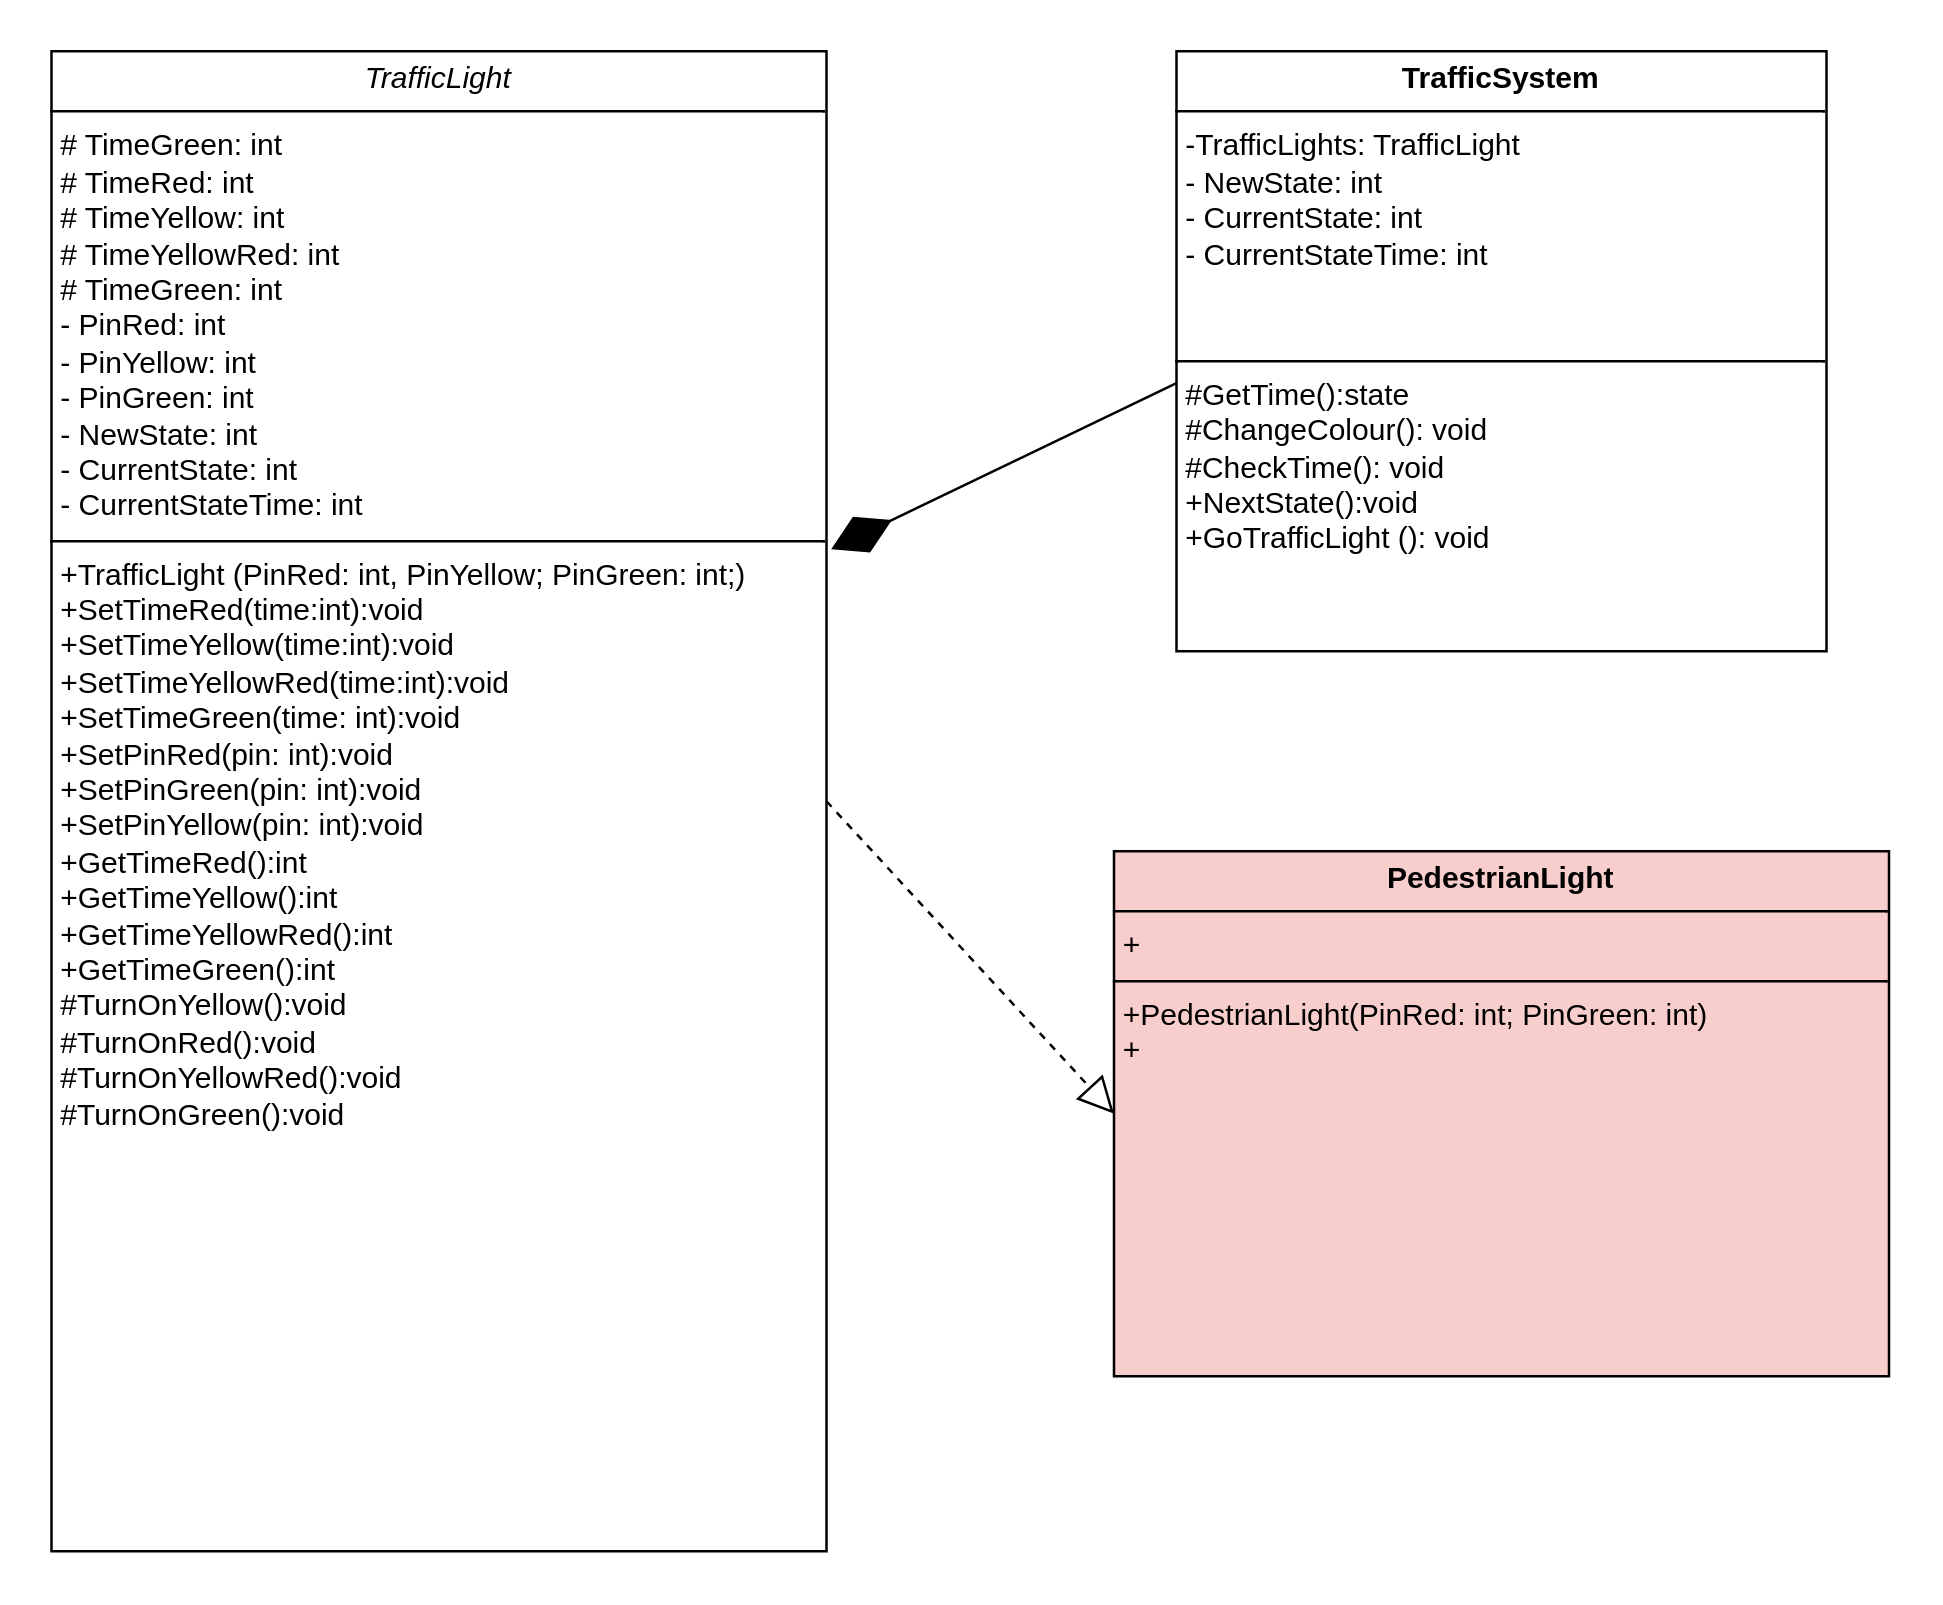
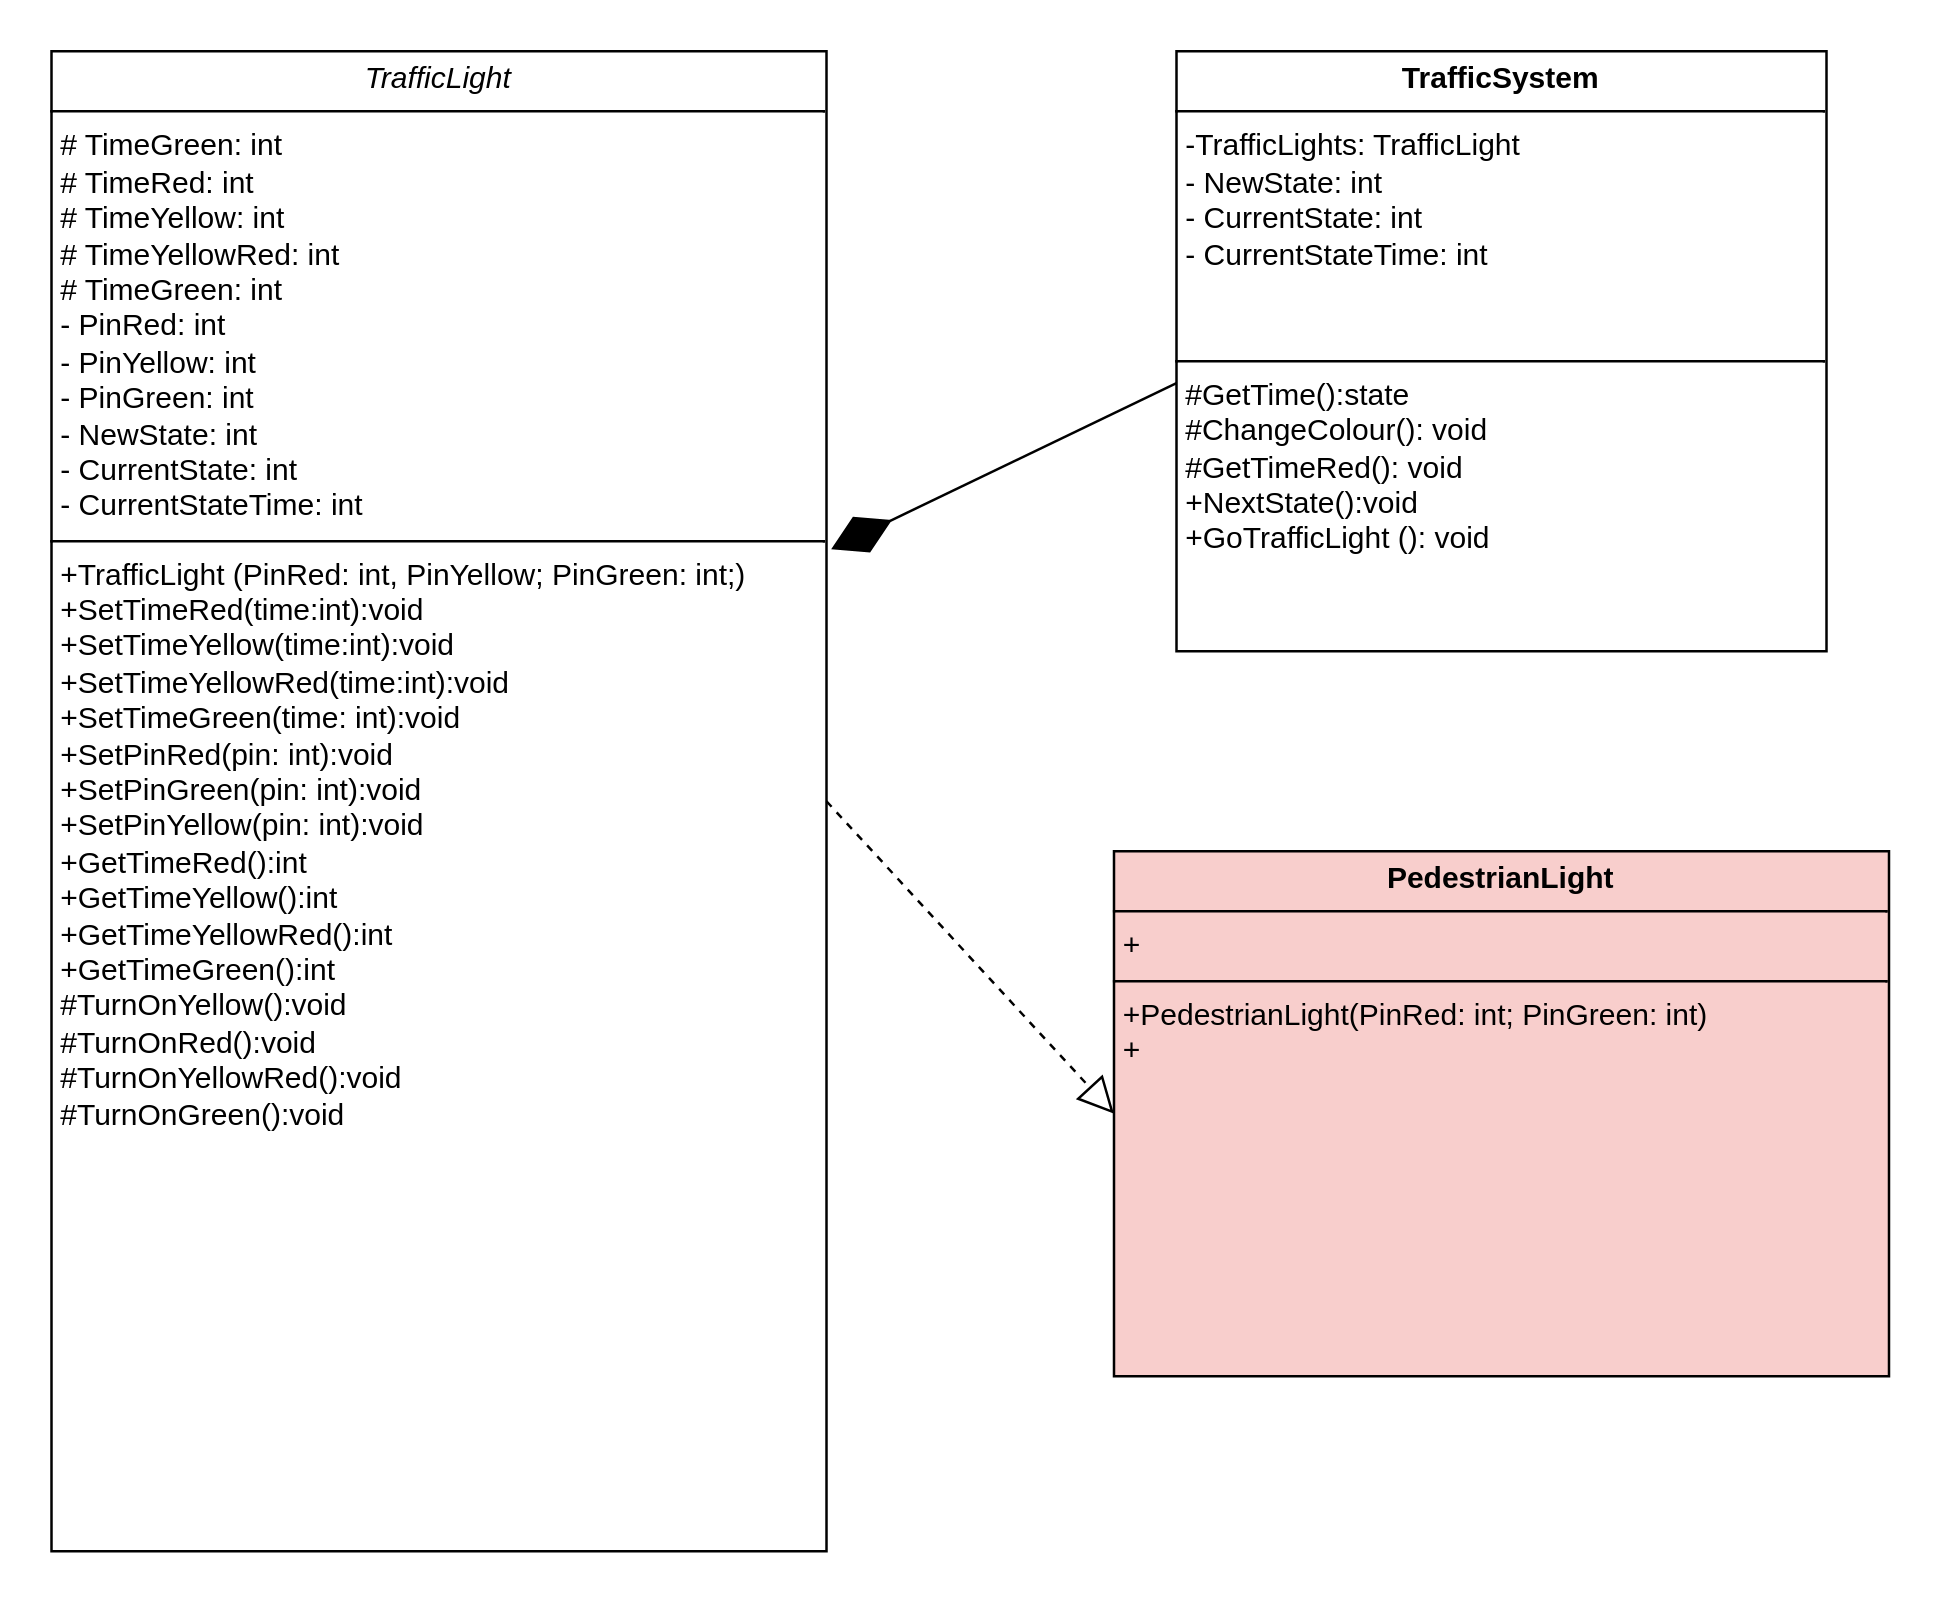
node "TrafficSystem -TrafficLights: TrafficLight - NewState: int - CurrentState: int - CurrentStateTime: int #GetTime():state #ChangeColour(): void #CheckTime(): void +NextState():void +GoTrafficLight (): void": label "TrafficSystem -TrafficLights: TrafficLight - NewState: int - CurrentState: int - CurrentStateTime: int #GetTime():state #ChangeColour(): void #CheckTime(): void +NextState():void +GoTrafficLight (): void" -> "TrafficSystem -TrafficLights: TrafficLight - NewState: int - CurrentState: int - CurrentStateTime: int #GetTime():state #ChangeColour(): void #GetTimeRed(): void +NextState():void +GoTrafficLight (): void"
